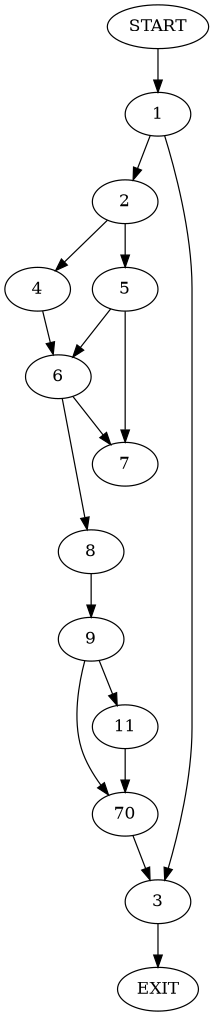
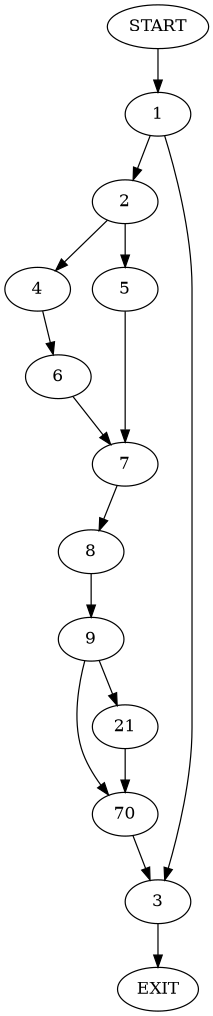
edge "5" -> "6": removed
edge "6" -> "8": now "7" -> "8"
node "11": label "11" -> "21"
